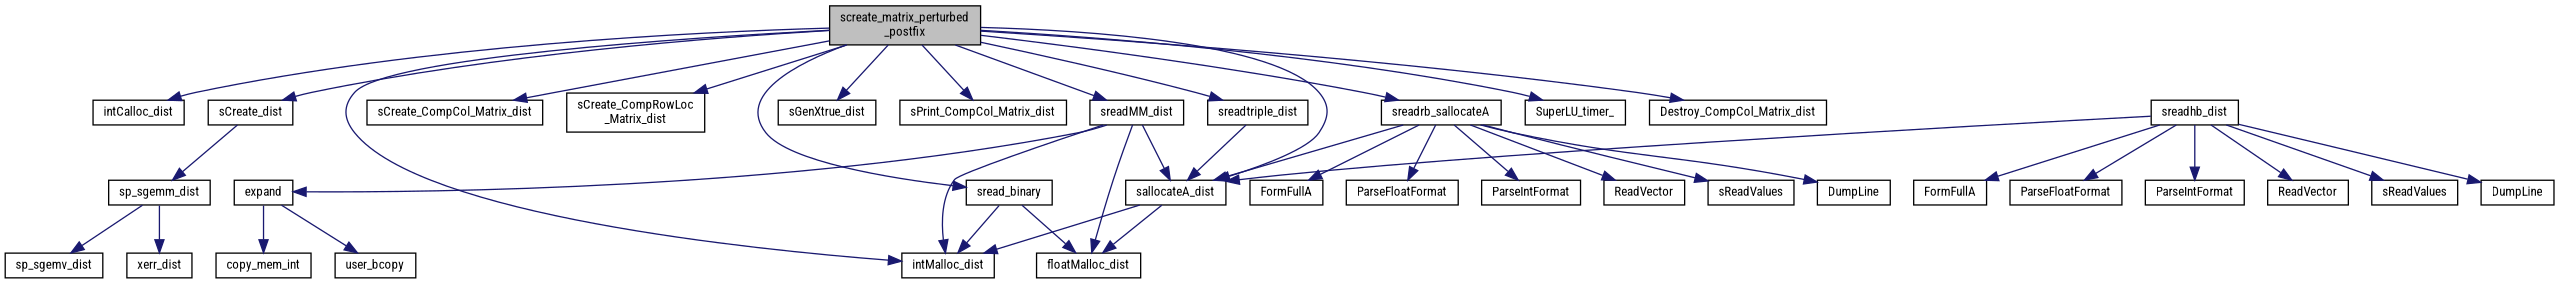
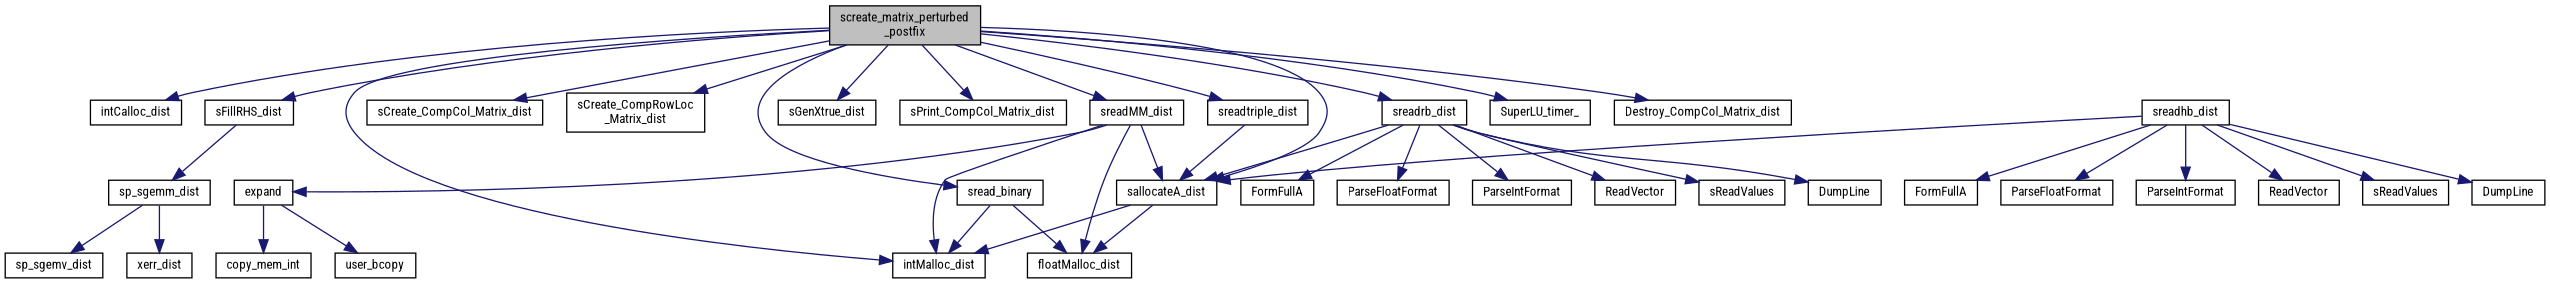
node "sCreate_dist": label "sCreate_dist" -> "sFillRHS_dist"
node "sreadrb_sallocateA": label "sreadrb_sallocateA" -> "sreadrb_dist"
